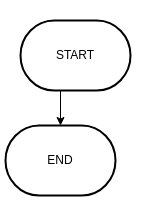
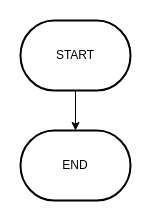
node "END": moved (61, 161) -> (76, 166)
